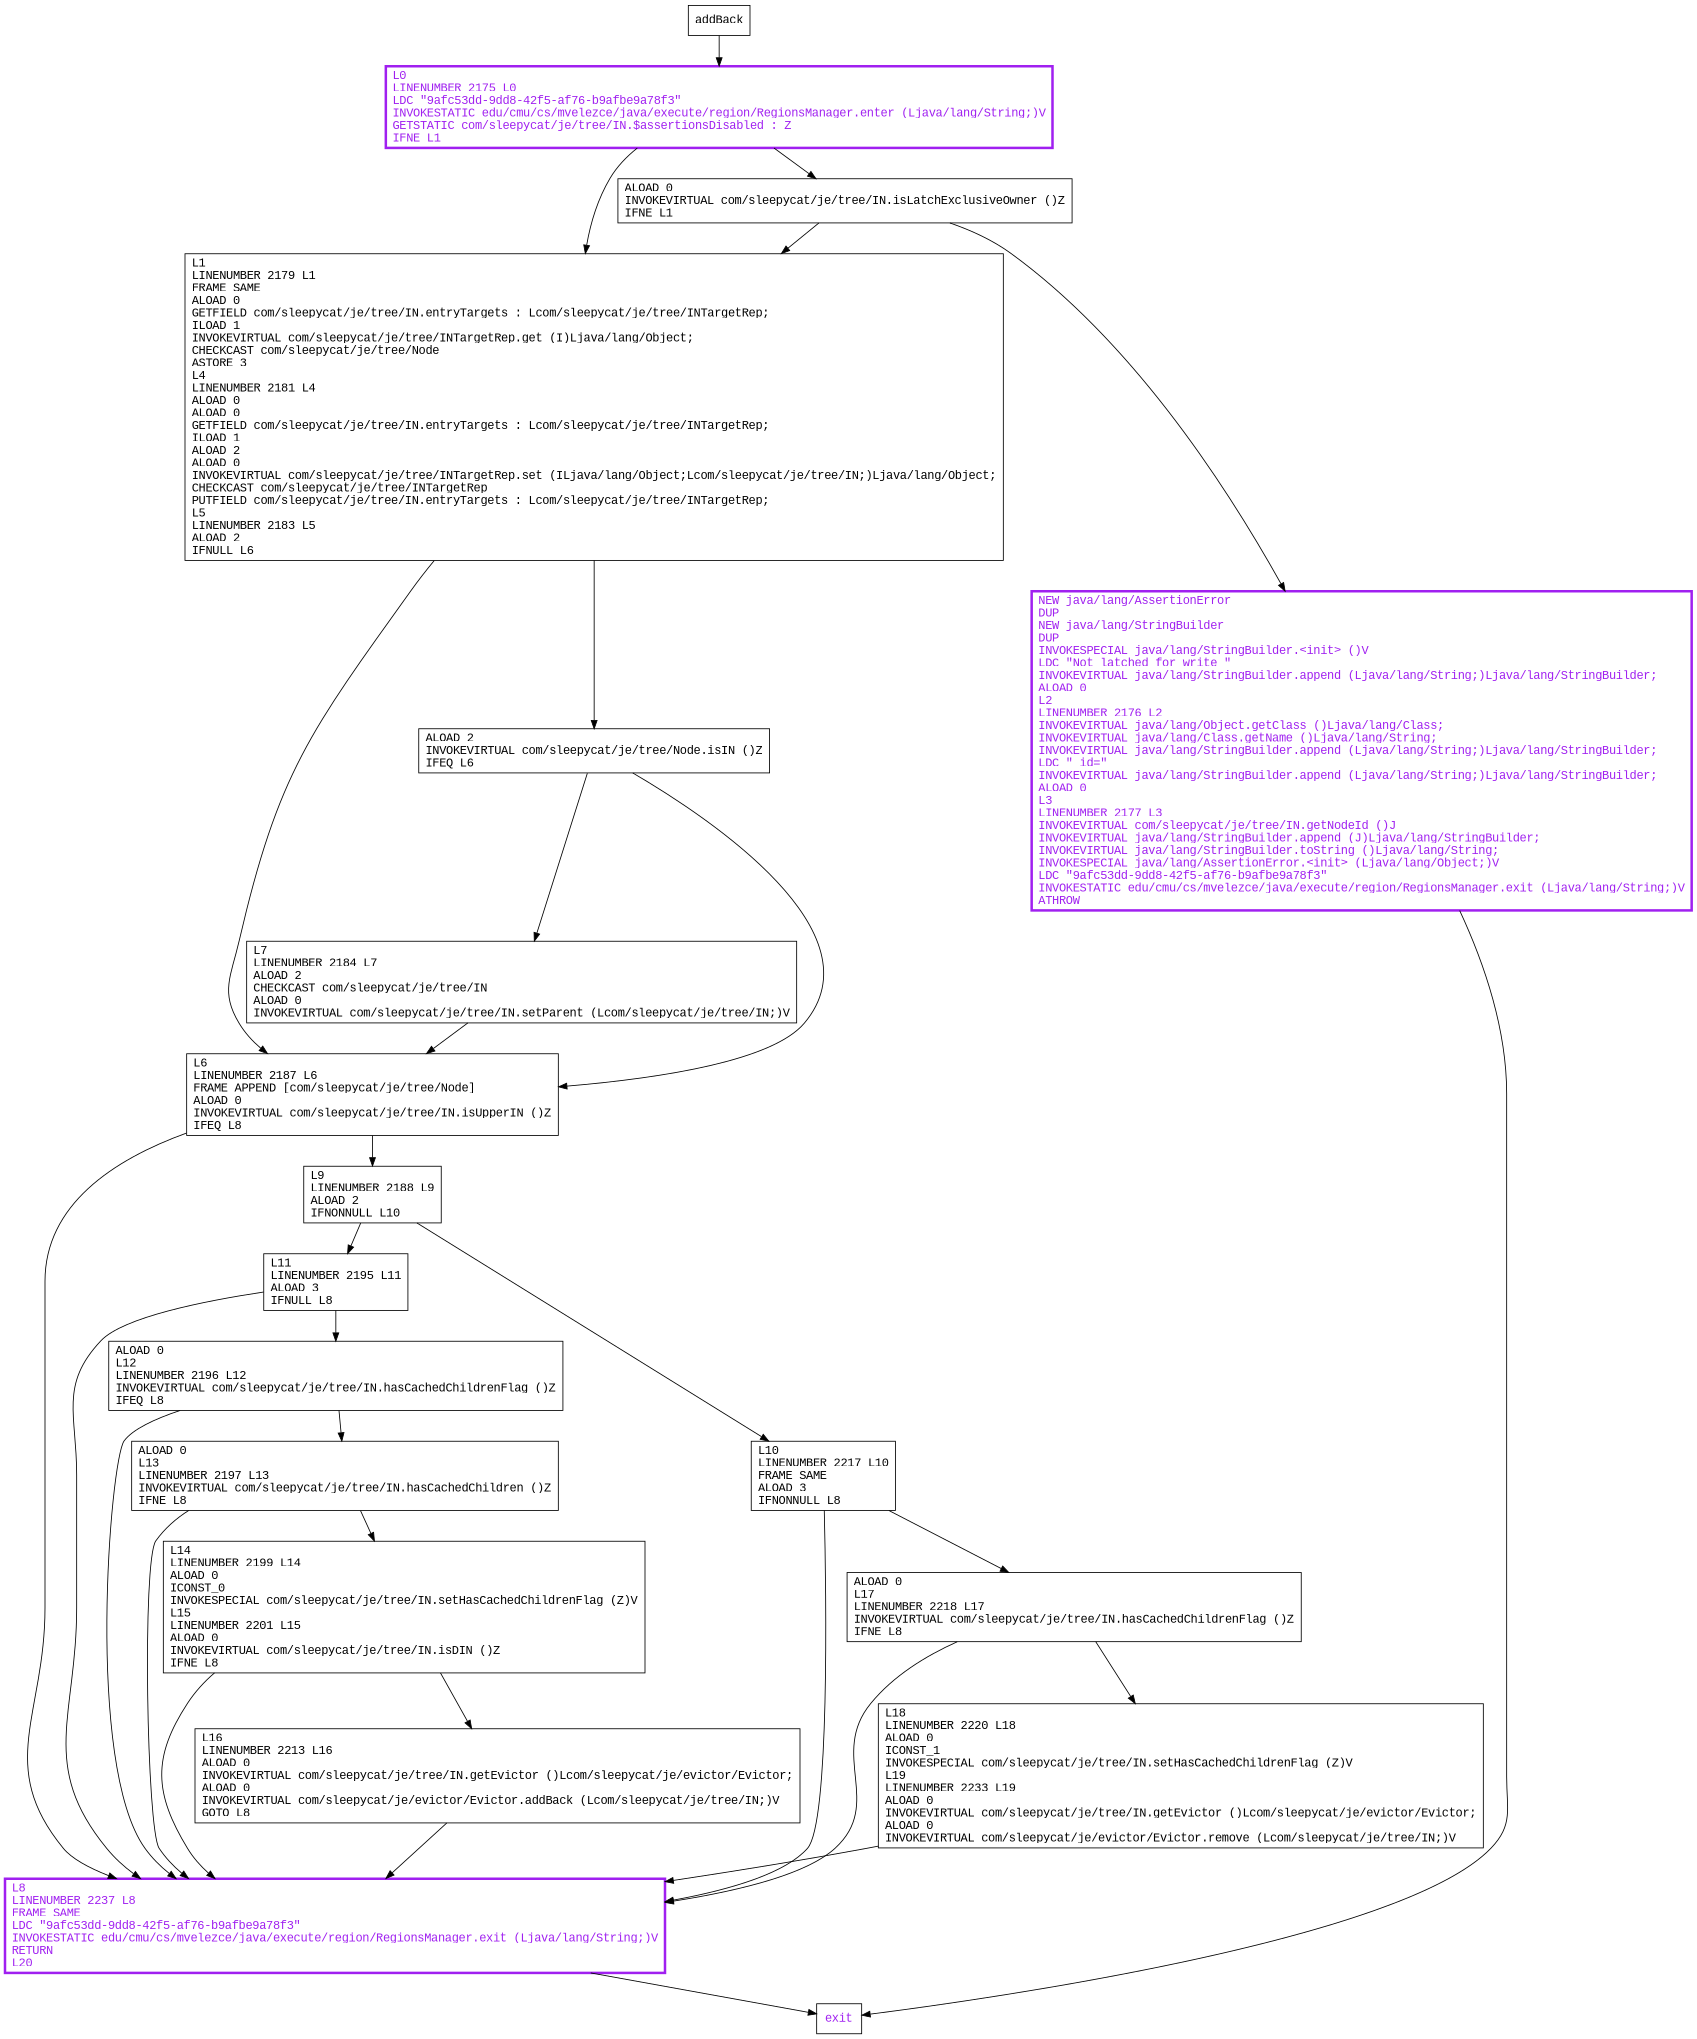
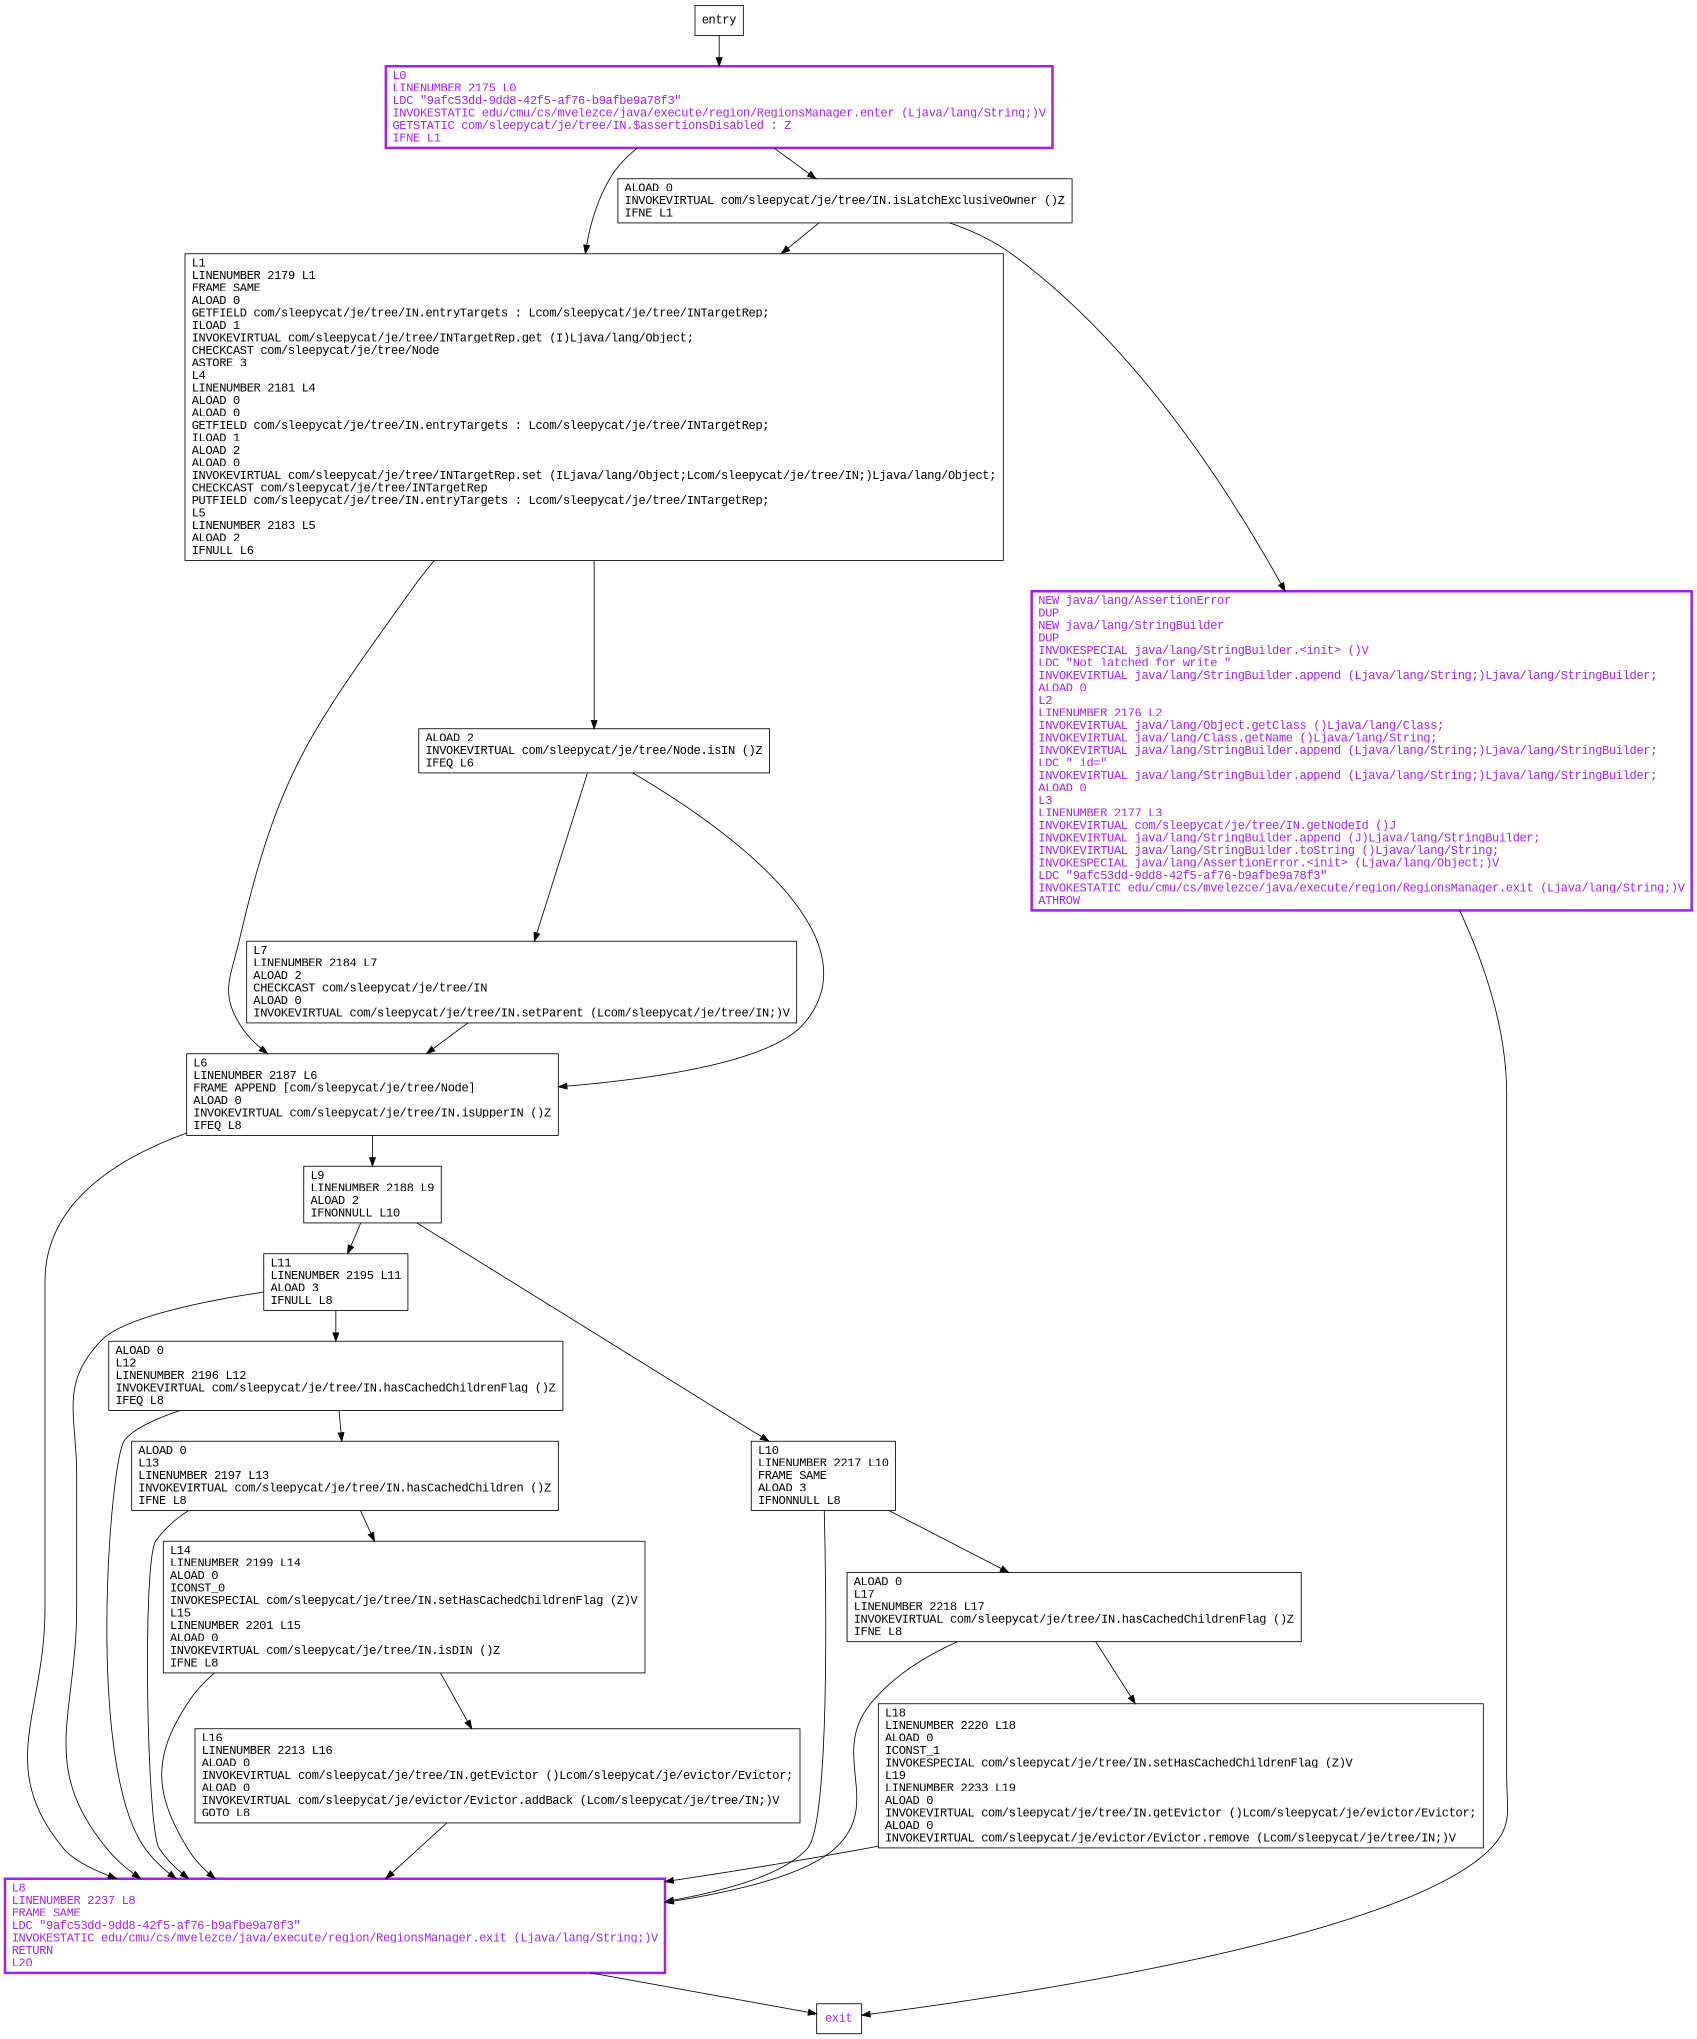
node "addBack": label "addBack" -> "entry"
